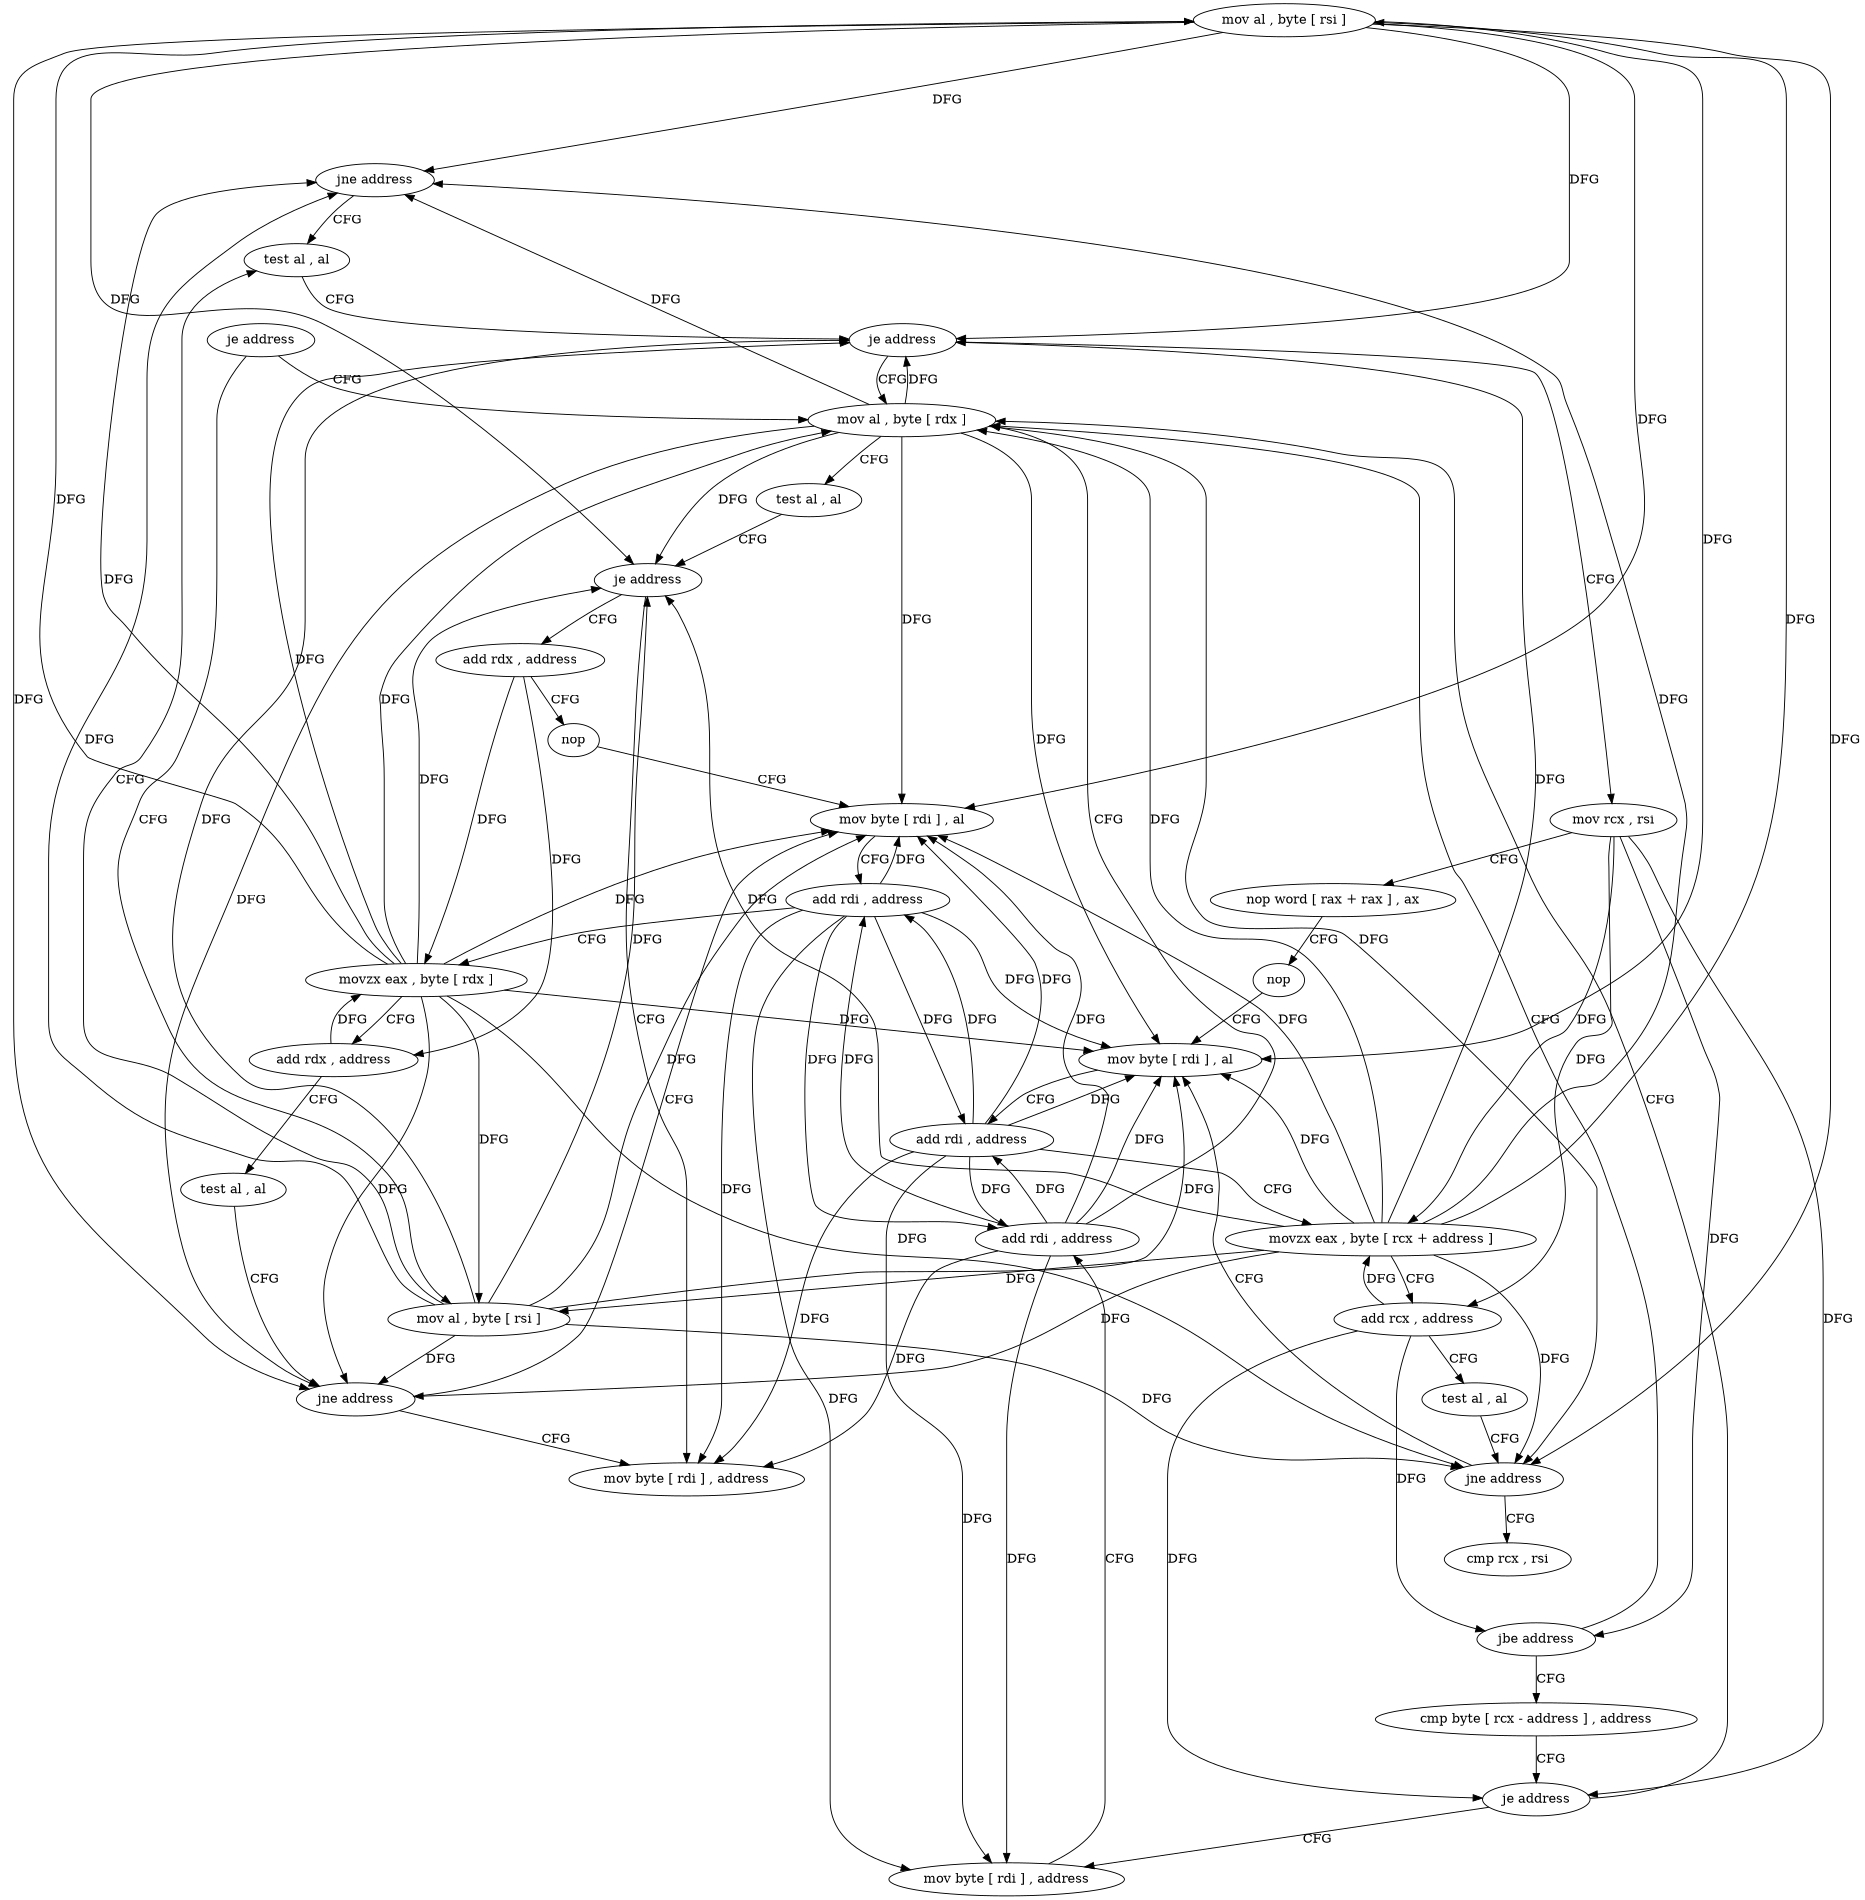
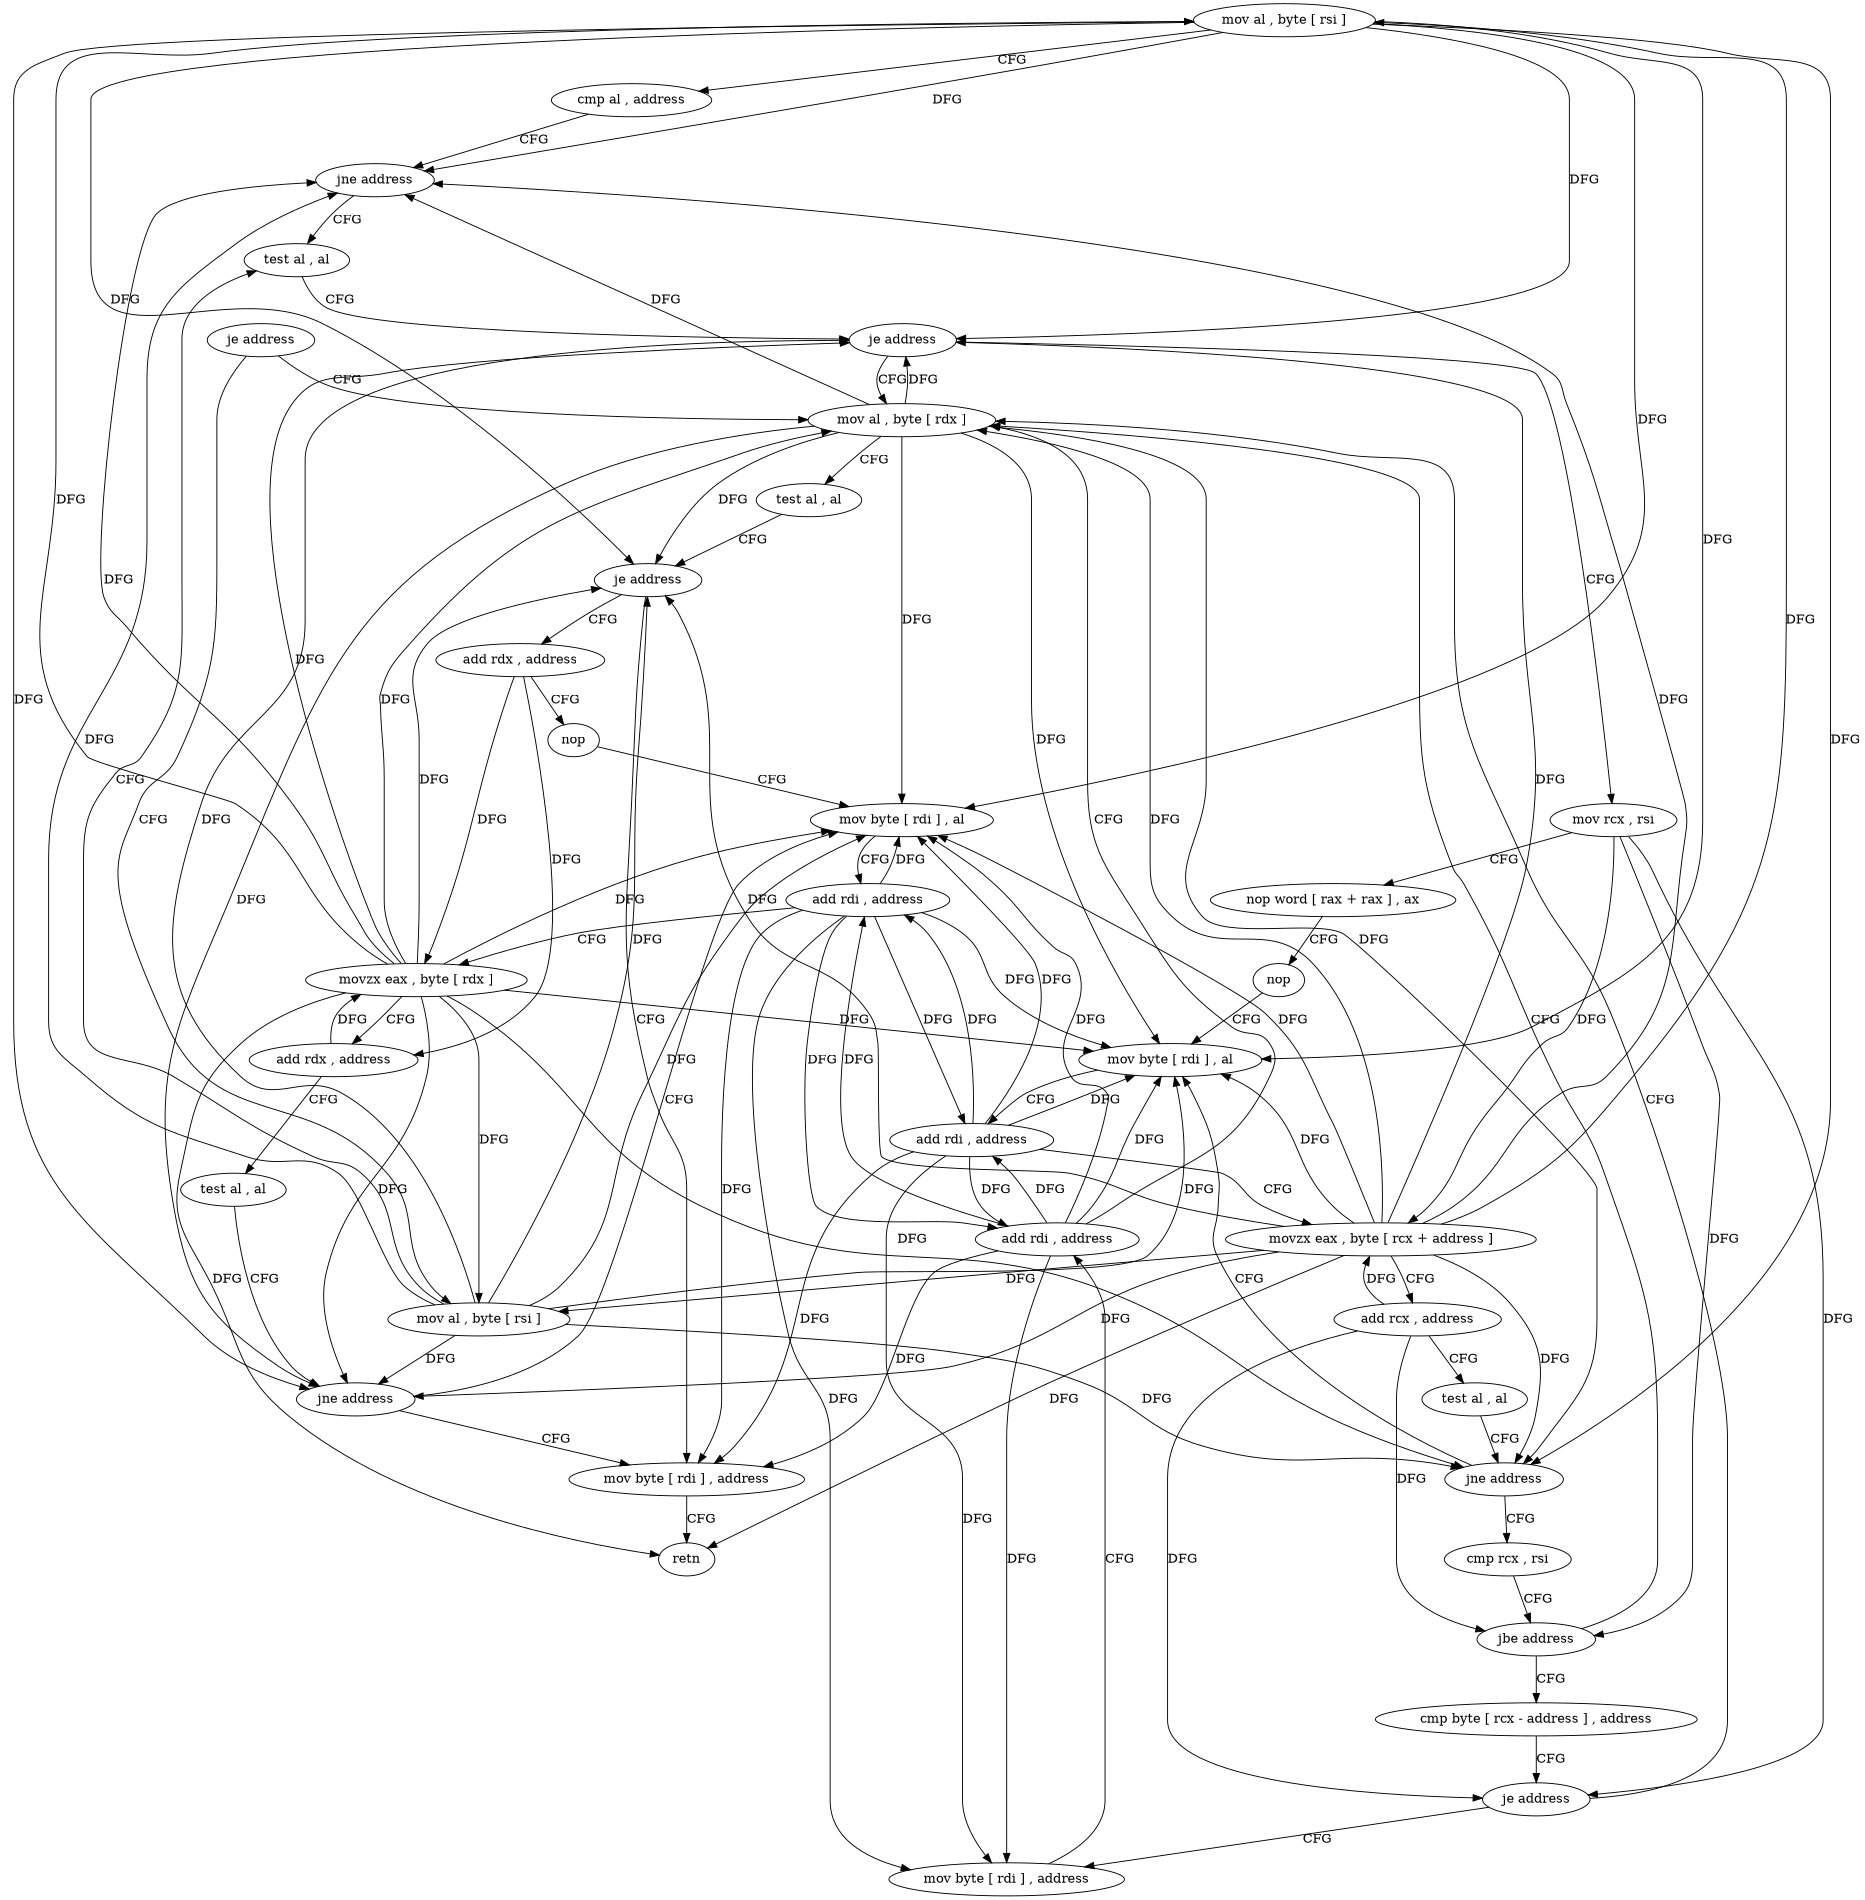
node "cmp al , address": added
edge "mov rcx , rsi" -> "add rcx , address": removed, label "DFG"
node "retn": added
edge "cmp rcx , rsi" -> "jbe address": added, label "CFG"
